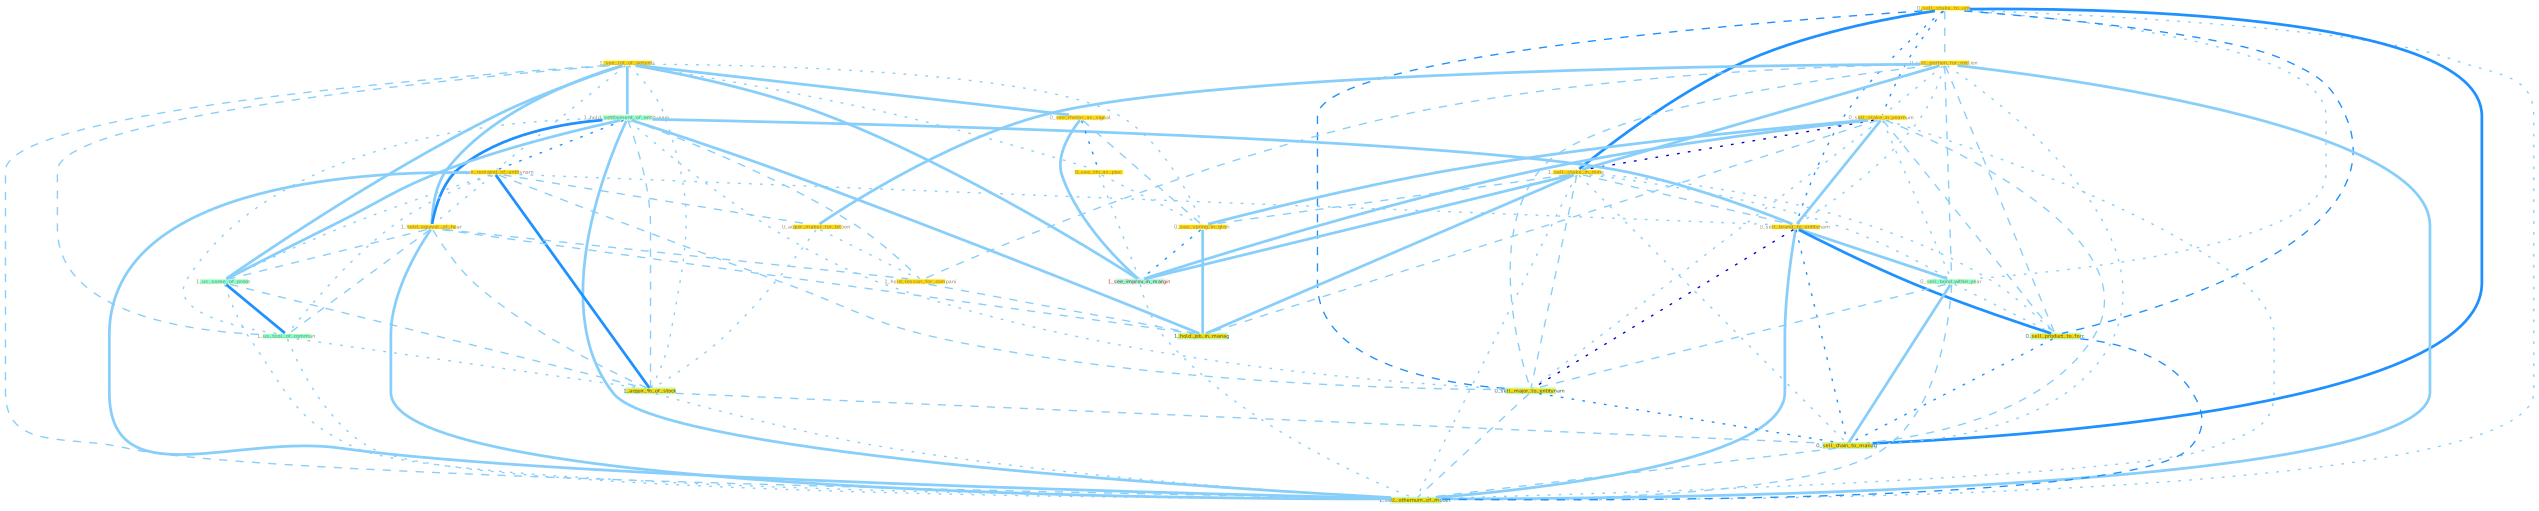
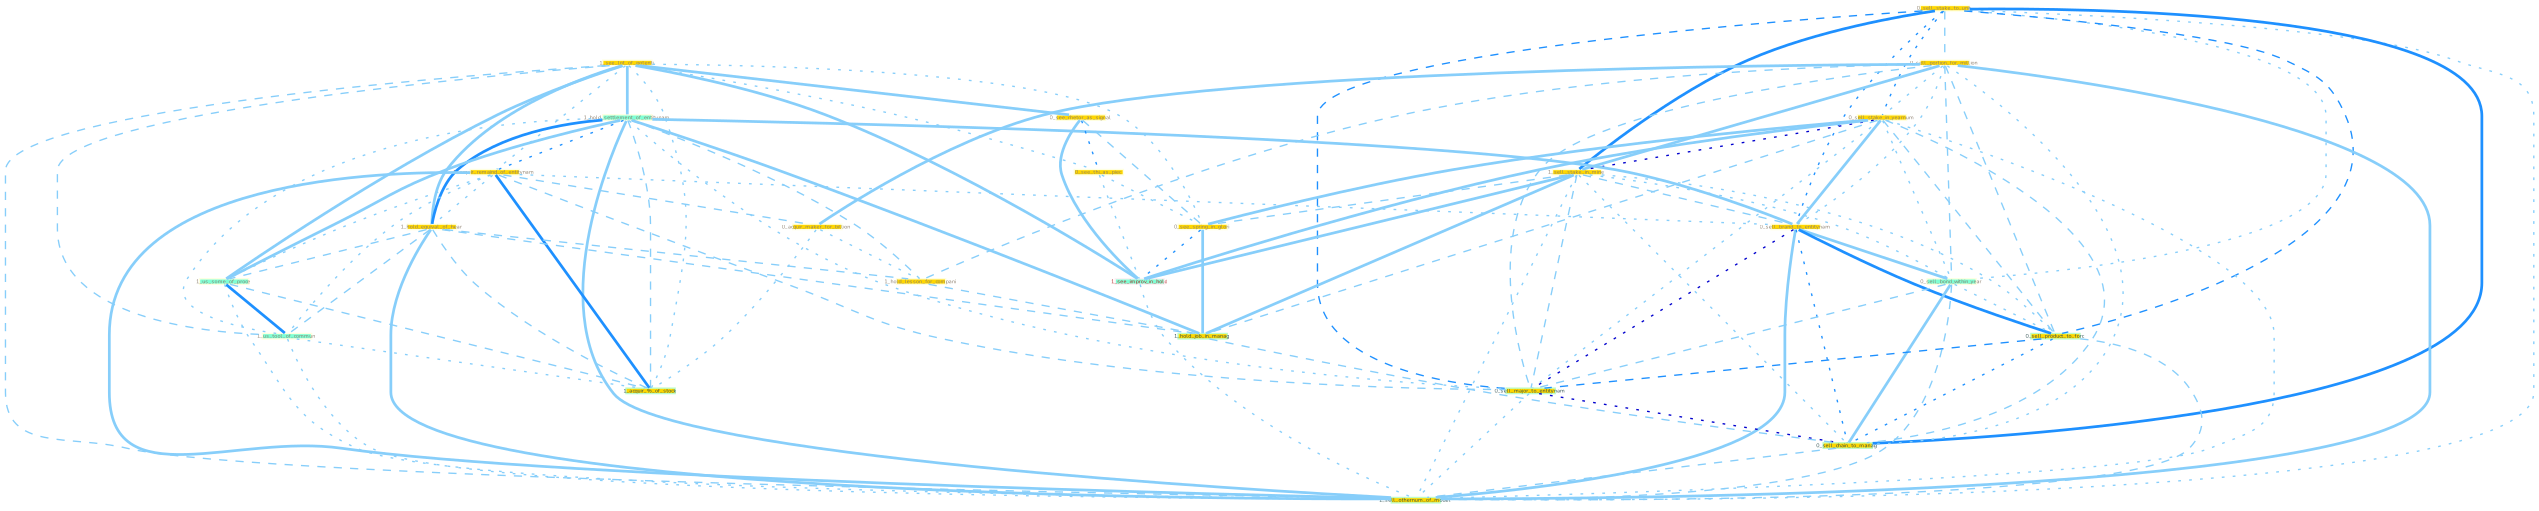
node "1_see_improv_in_margin": label "1_see_improv_in_margin" -> "1_see_improv_in_hold"
edge "0_sell_product_to_forc" -- "0_sell_major_to_entitynam": added
edge "1_acquir_%_of_stock" -- "0_sell_chain_to_manag": now "1_hold_job_in_manag" -- "0_sell_chain_to_manag"
edge "0_sell_major_to_entitynam" -- "0_sell_chain_to_manag": color #1e90ff -> #0000cd
edge "0_sell_major_to_entitynam" -- "1_sell_othernum_of_model": style dashed -> dotted
edge "1_acquir_%_of_stock" -- "1_sell_othernum_of_model": removed
edge "0_sell_product_to_forc" -- "1_sell_othernum_of_model": color #1e90ff -> #87cefa
